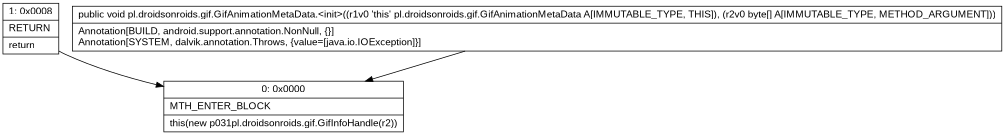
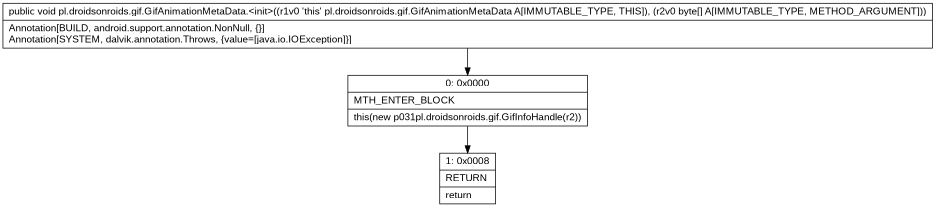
edge "1: 0x0008" -> "0: 0x0000": reversed
